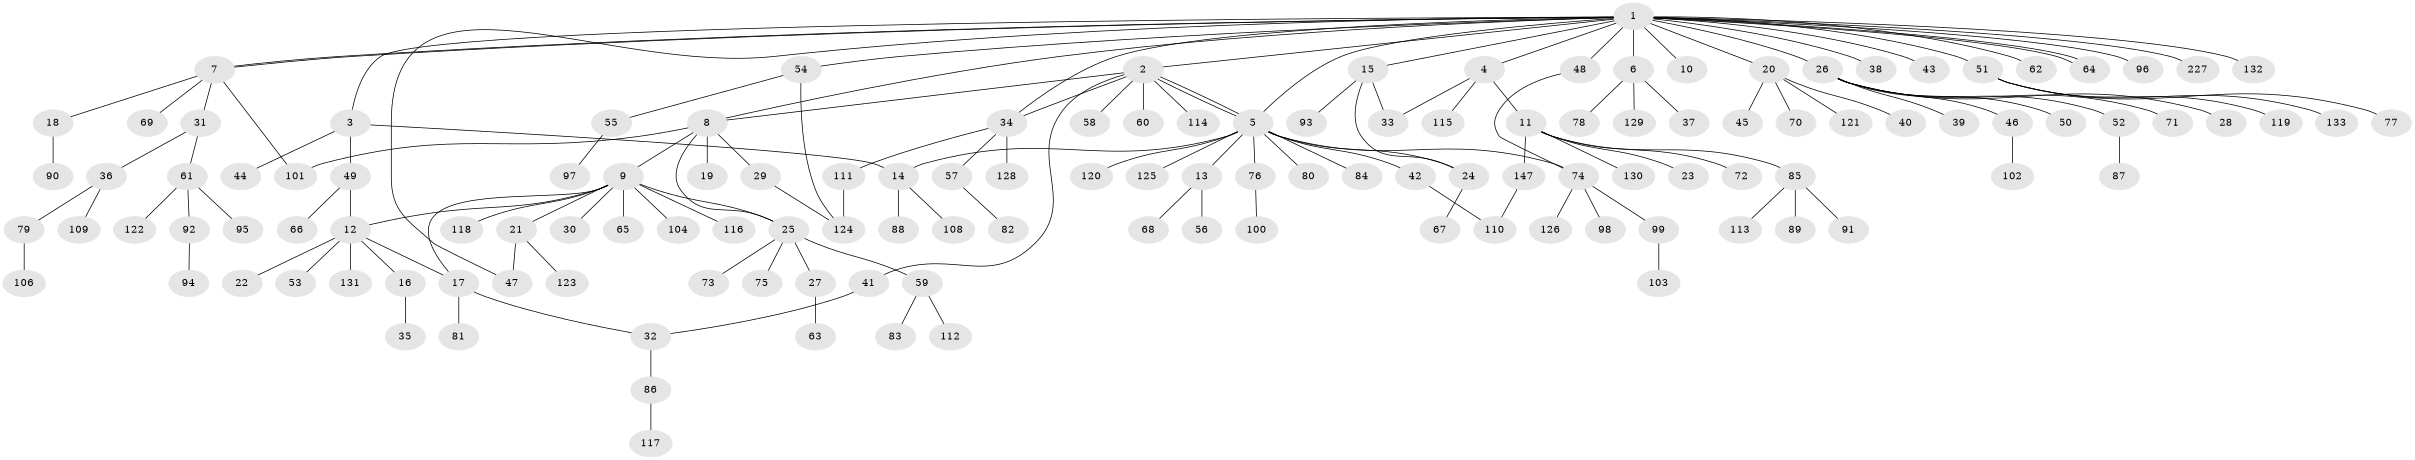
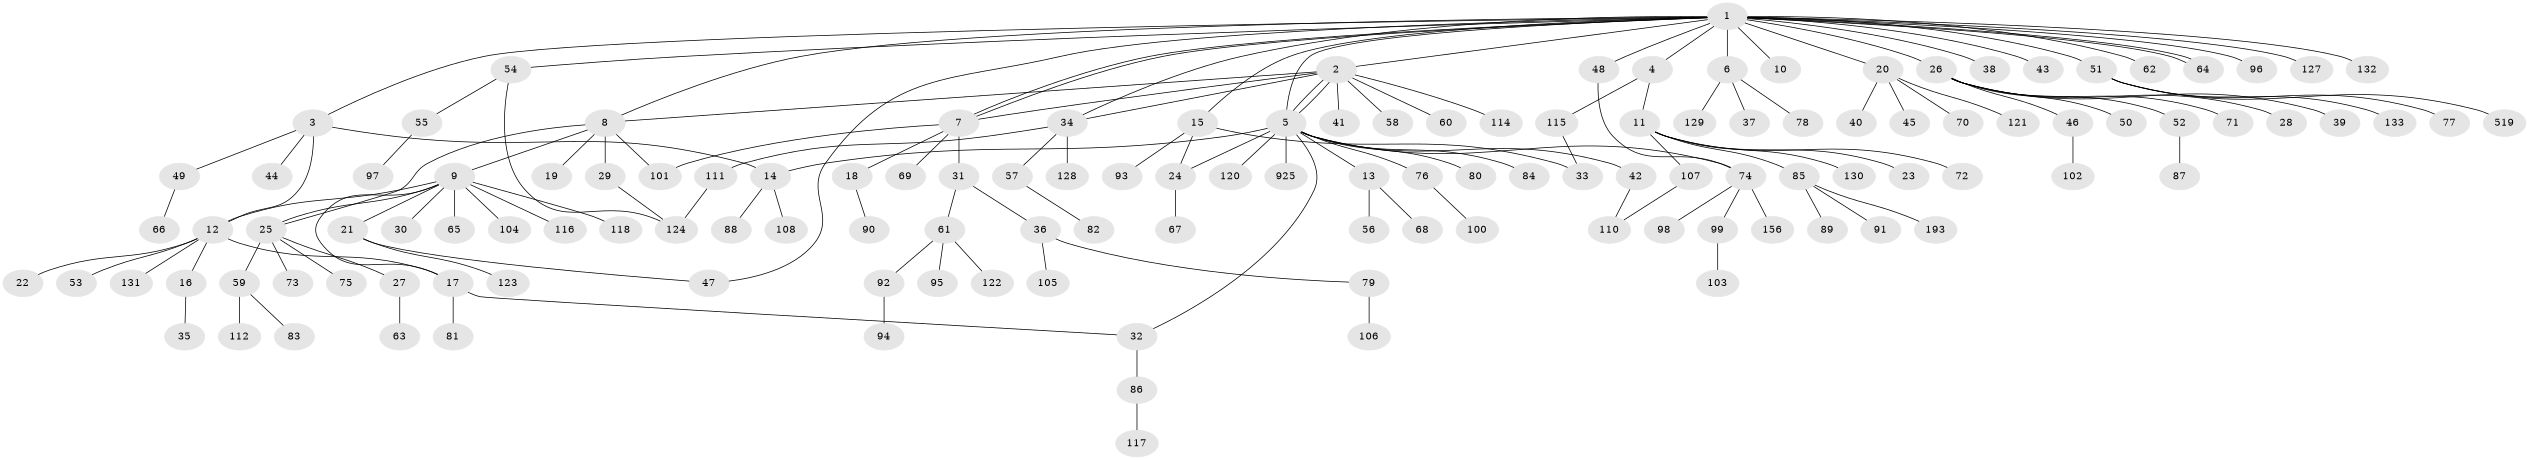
node "227": label "227" -> "127"
edge "2" -- "7": added
edge "4" -- "33": now "115" -- "33"
node "119": label "119" -> "519"
node "125": label "125" -> "925"
node "147": label "147" -> "107"
edge "49" -- "12": now "3" -- "12"
node "109": label "109" -> "105"
node "126": label "126" -> "156"
node "113": label "113" -> "193"
edge "41" -- "32": now "5" -- "32"
